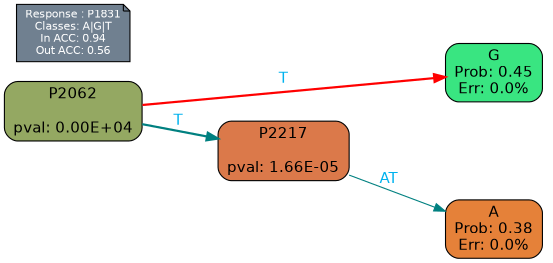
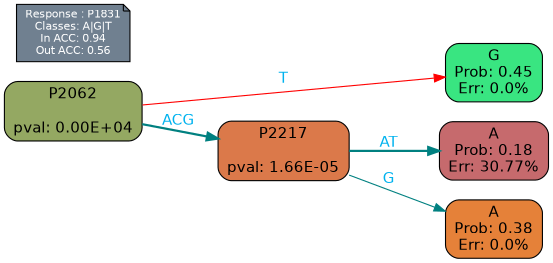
edge "P2062 pval: 0.00E+04" -> "G Prob: 0.45 Err: 0.0%": style bold -> solid
edge "P2062 pval: 0.00E+04" -> "P2217 pval: 1.66E-05": label "T" -> "ACG"
node "A Prob: 0.18 Err: 30.77%": added
edge "P2217 pval: 1.66E-05" -> "A Prob: 0.38 Err: 0.0%": label "AT" -> "G"
